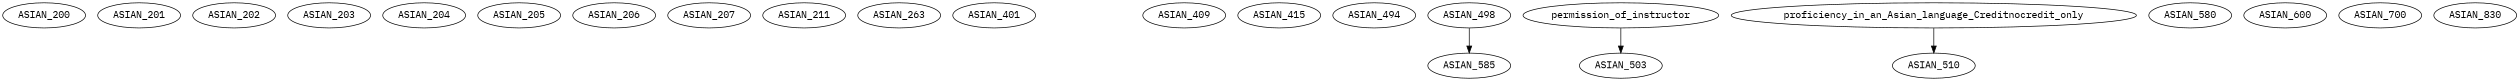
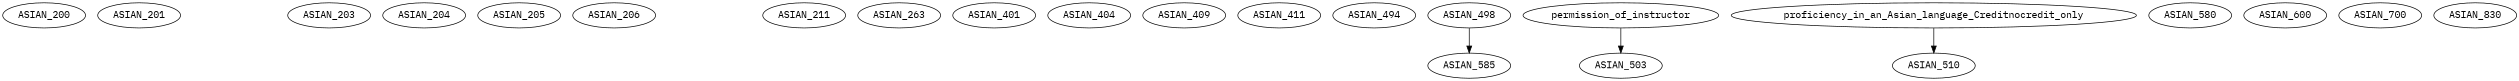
node "ASIAN_202": removed
node "ASIAN_207": removed
node "ASIAN_404": added
node "ASIAN_415": label "ASIAN_415" -> "ASIAN_411"
